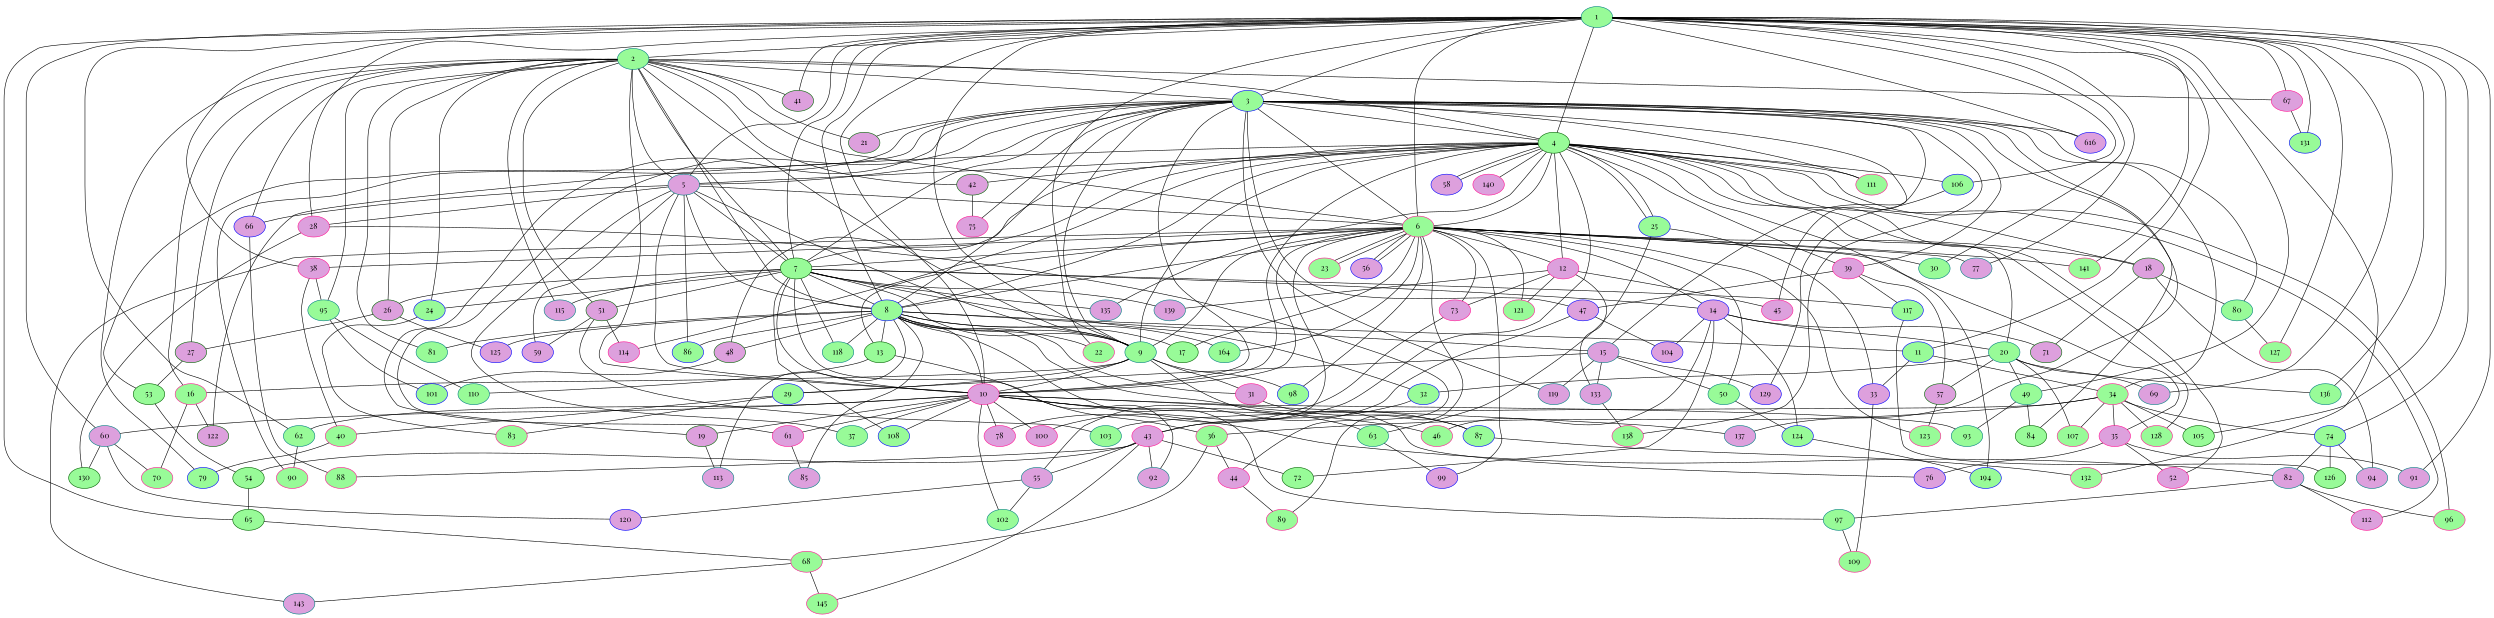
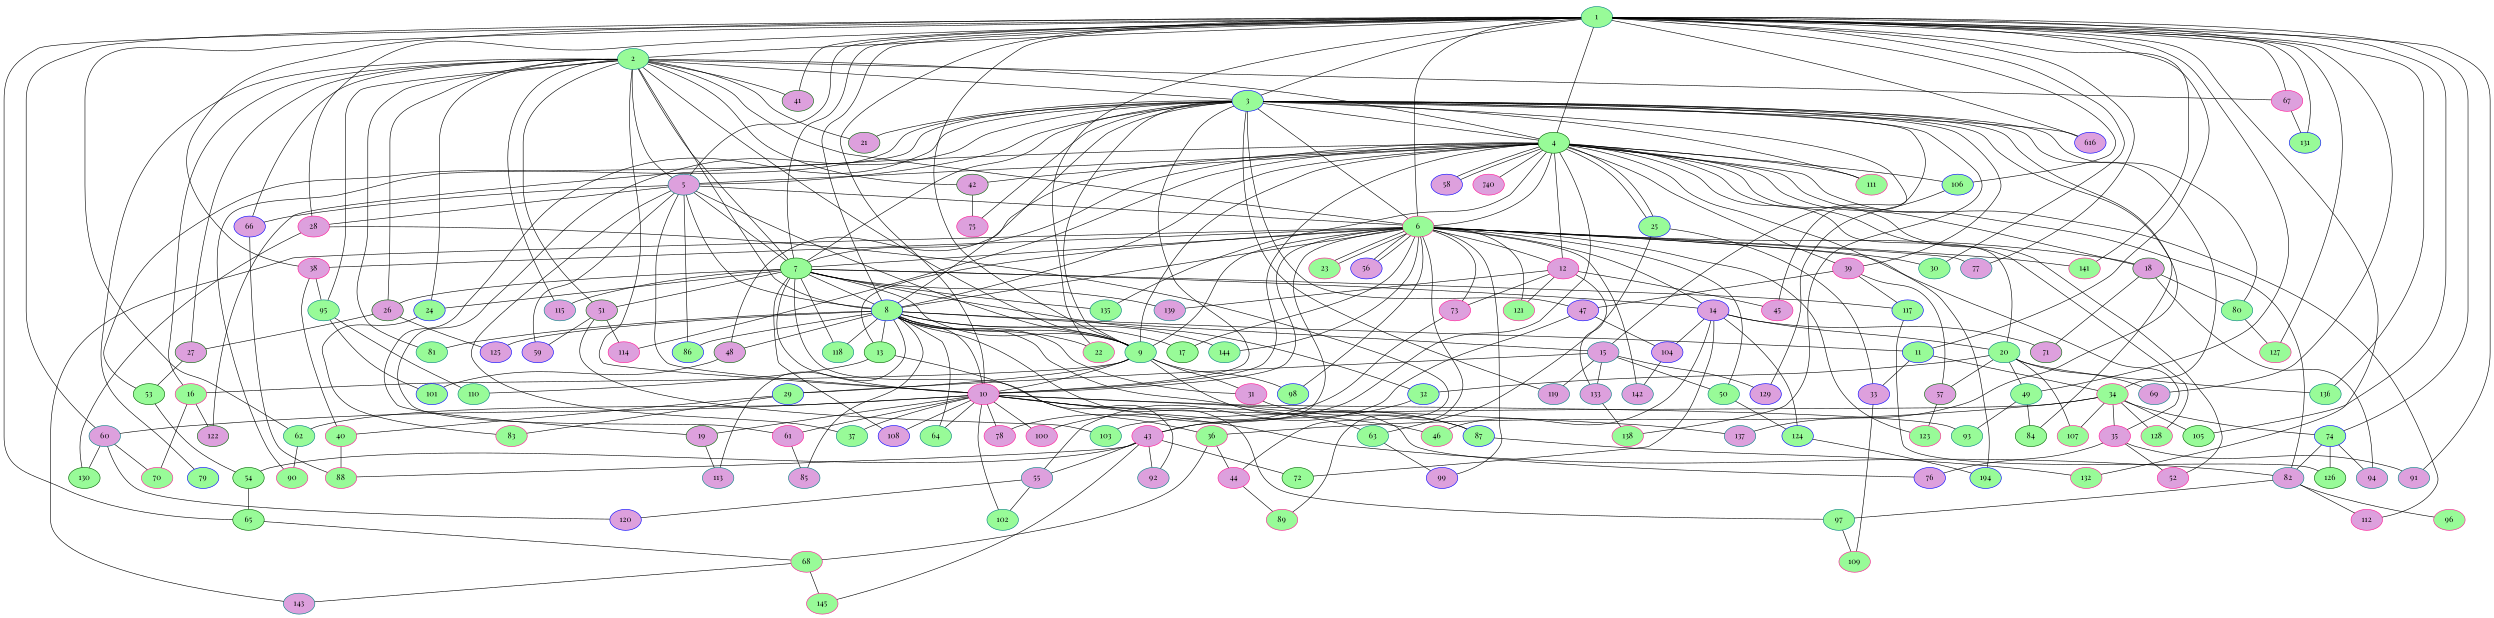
node "140": label "140" -> "740"
edge "4" -- "96": now "4" -- "82"
node "135": fillcolor plum -> palegreen
node "164": label "164" -> "144"
node "142": added
node "108": fillcolor palegreen -> plum
node "64": added
edge "40" -- "79": now "40" -- "88"
